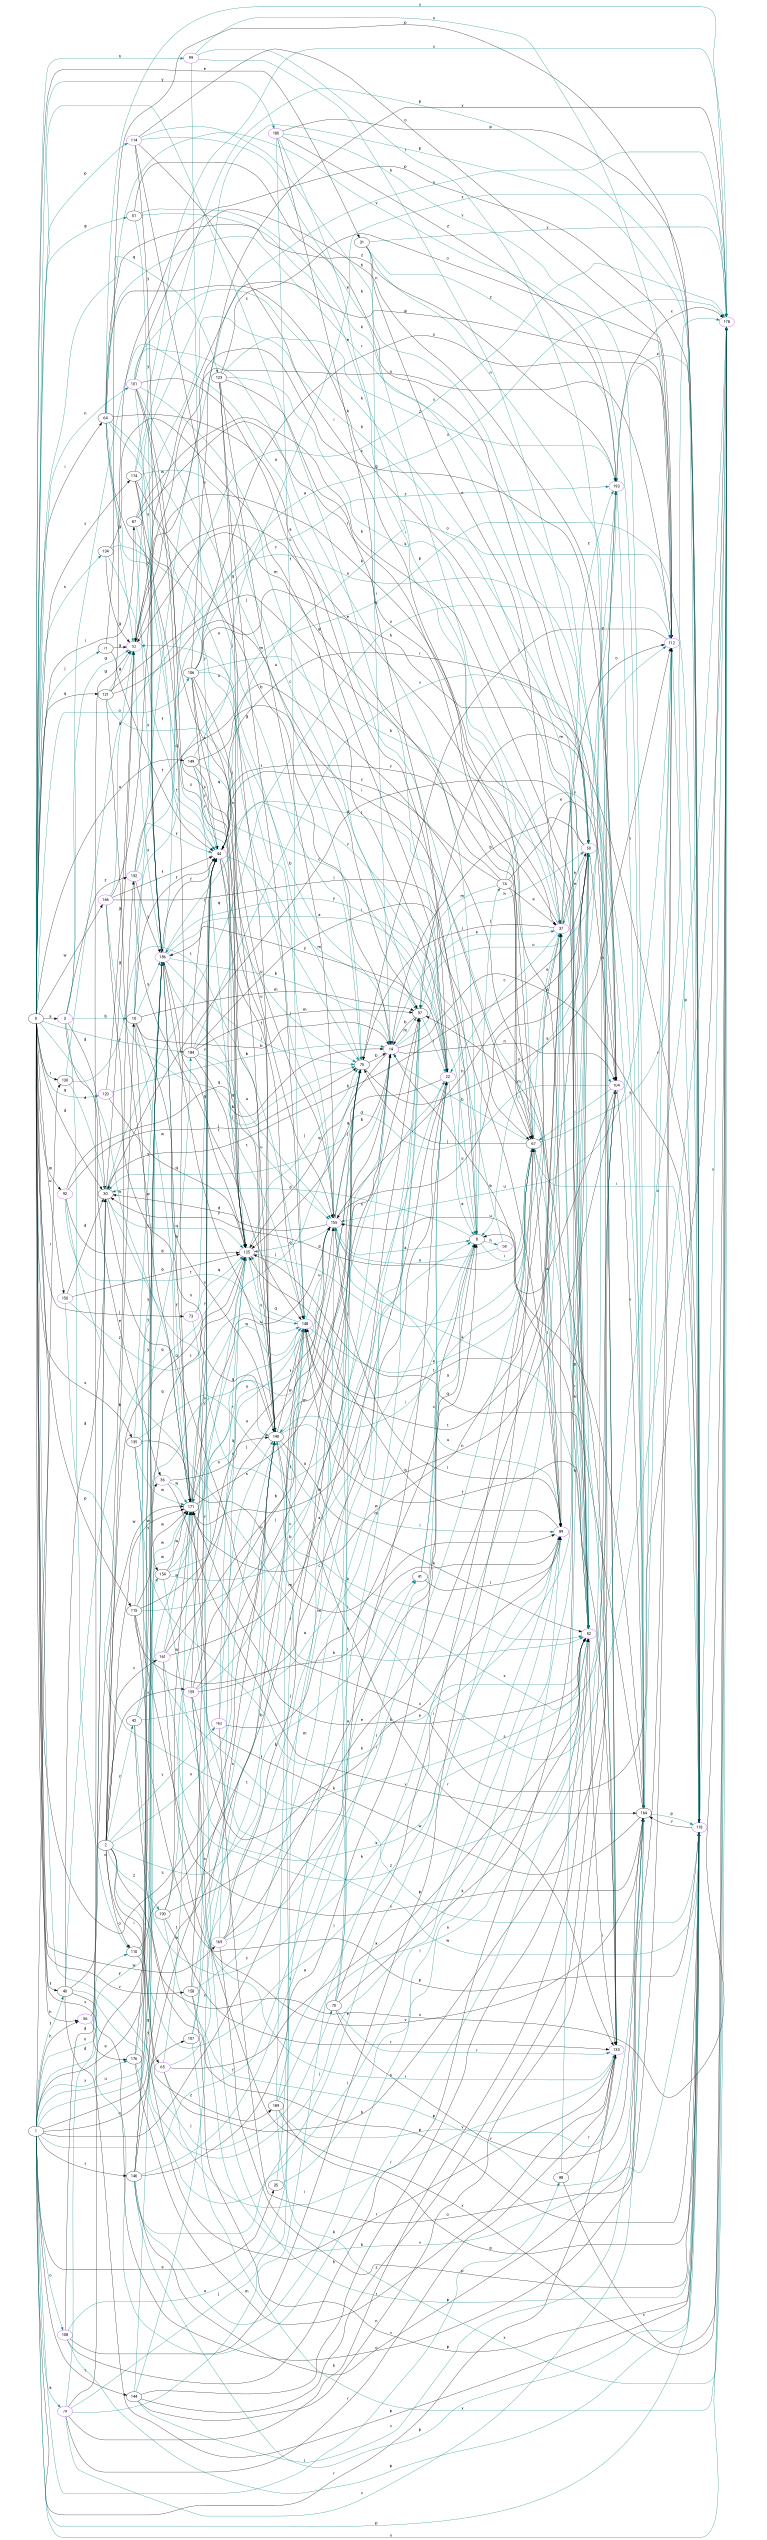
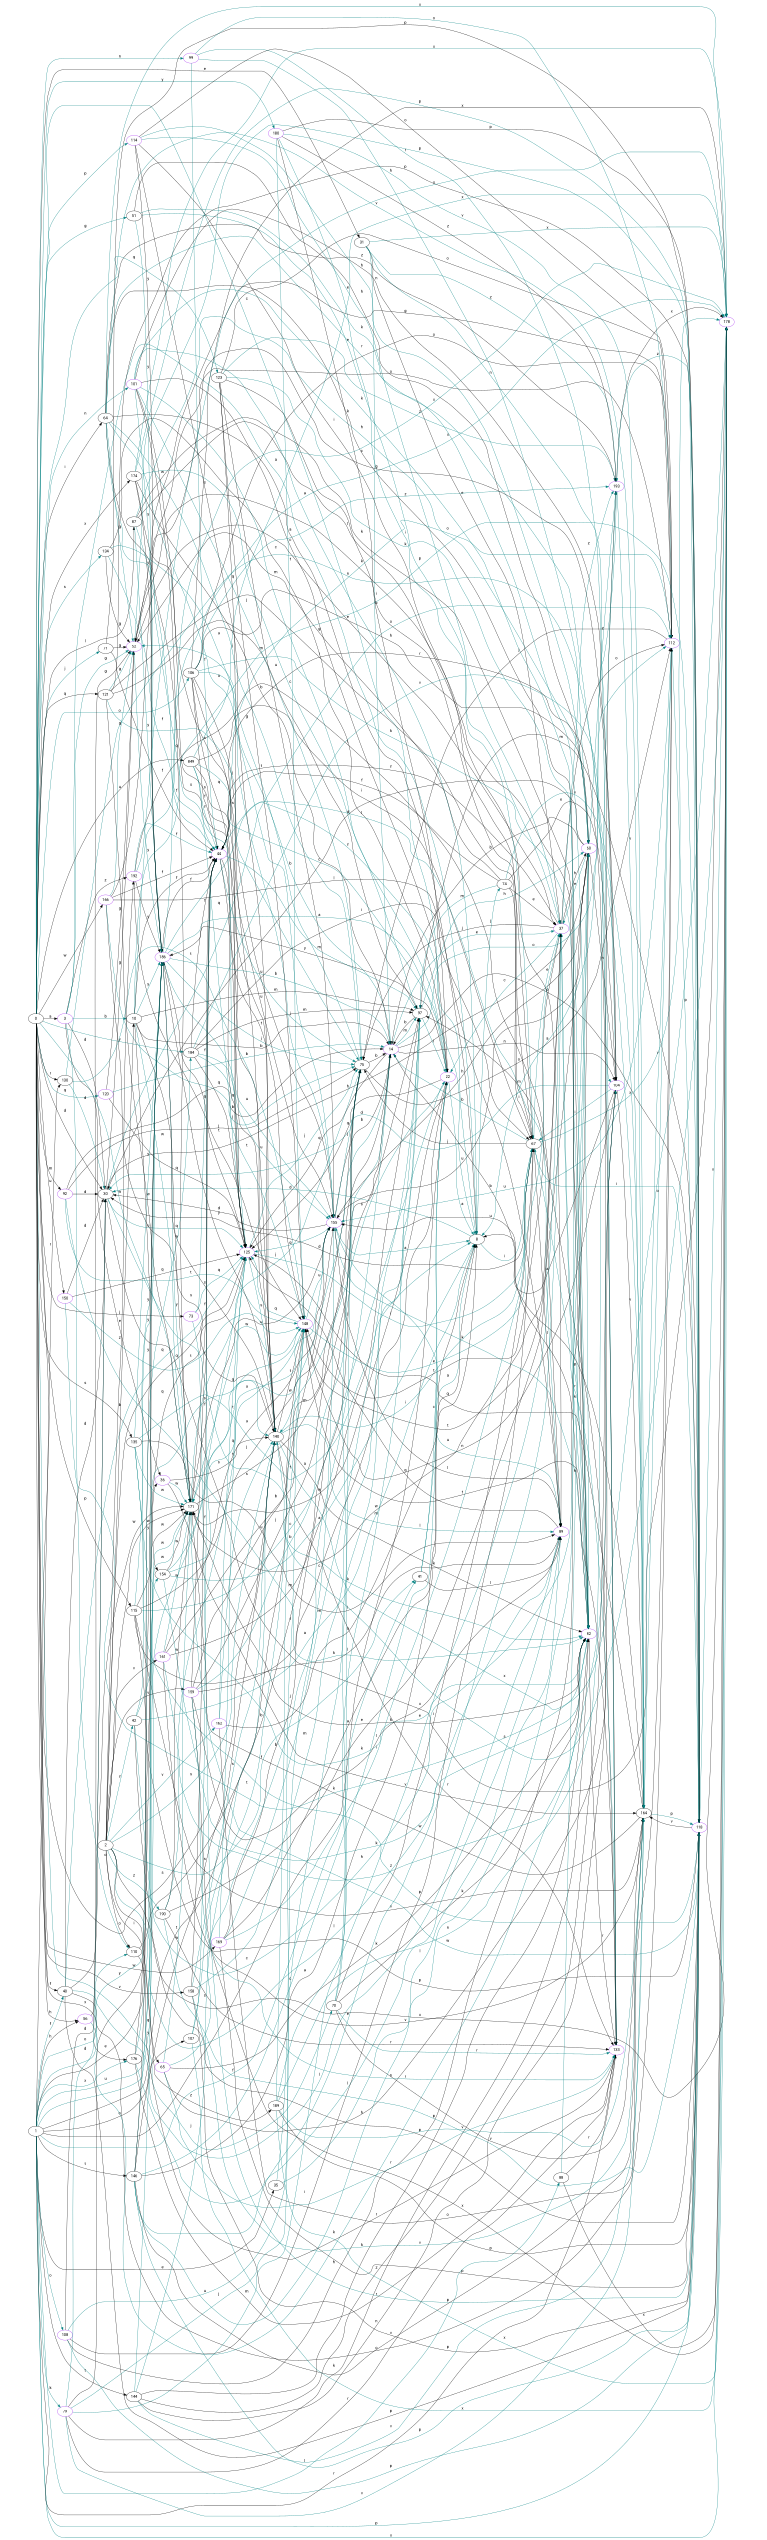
node "149": label "149" -> "849"
node "58": removed
edge "92" -> "125": now "92" -> "30"
